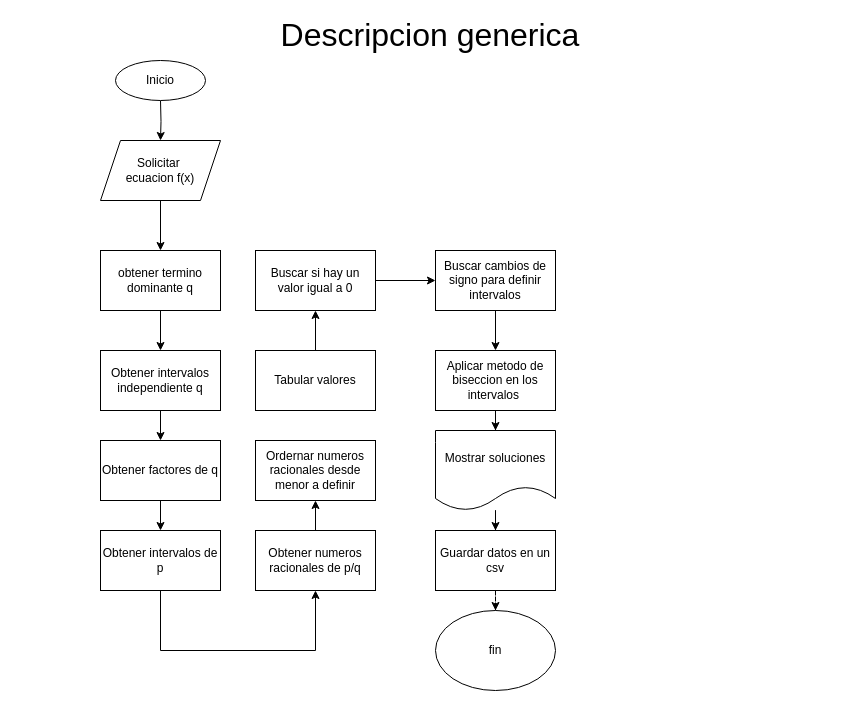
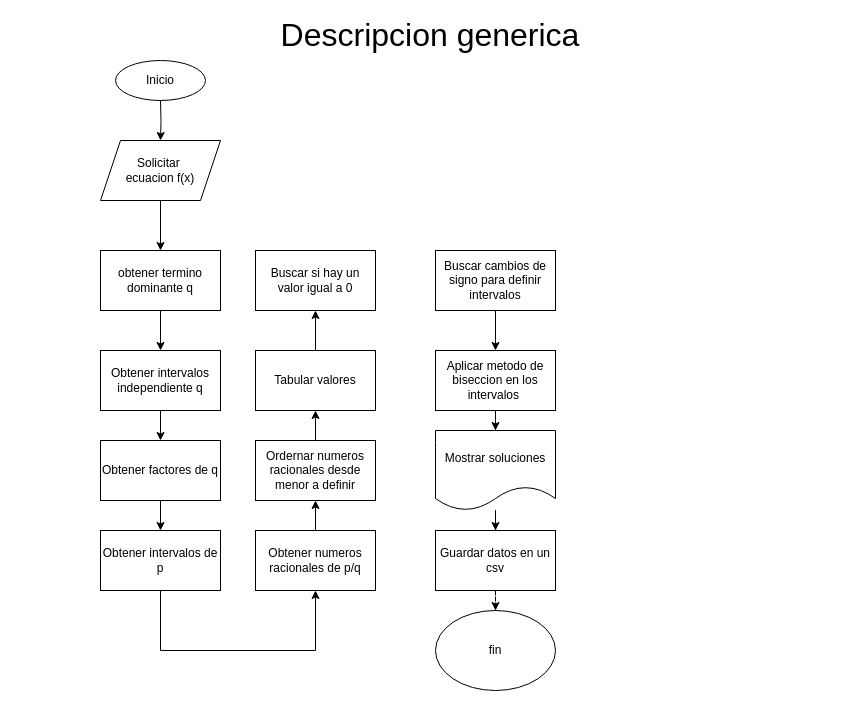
edge "Buscar si hay un valor igual a 0" -> "Buscar cambios de signo para definir intervalos": removed
edge "Ordernar numeros racionales desde menor a definir" -> "Tabular valores": added
